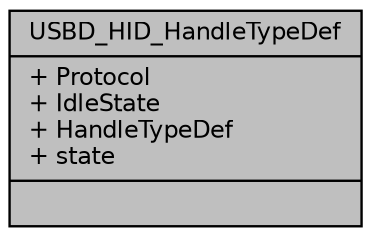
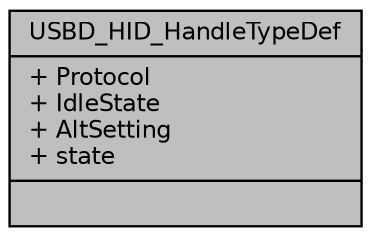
node "USBD_HID_HandleTypeDef": text "+ HandleTypeDef" -> "+ AltSetting"
